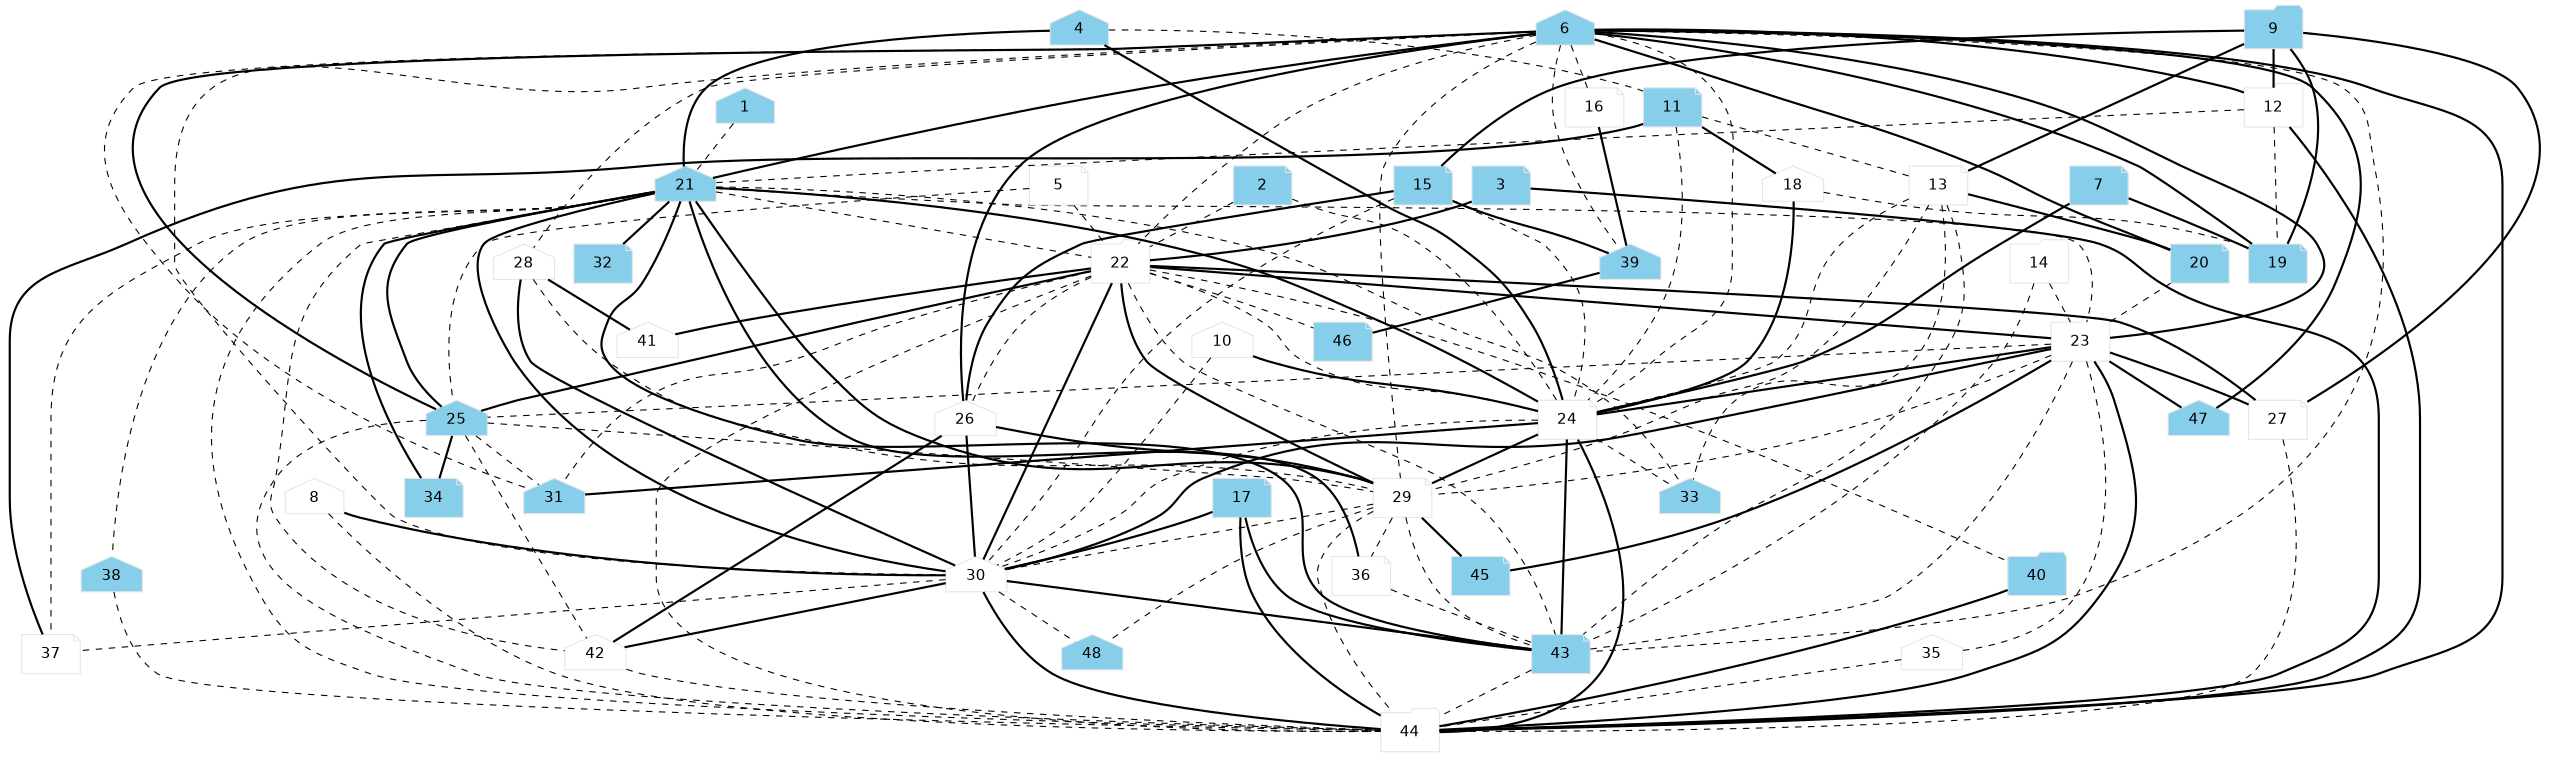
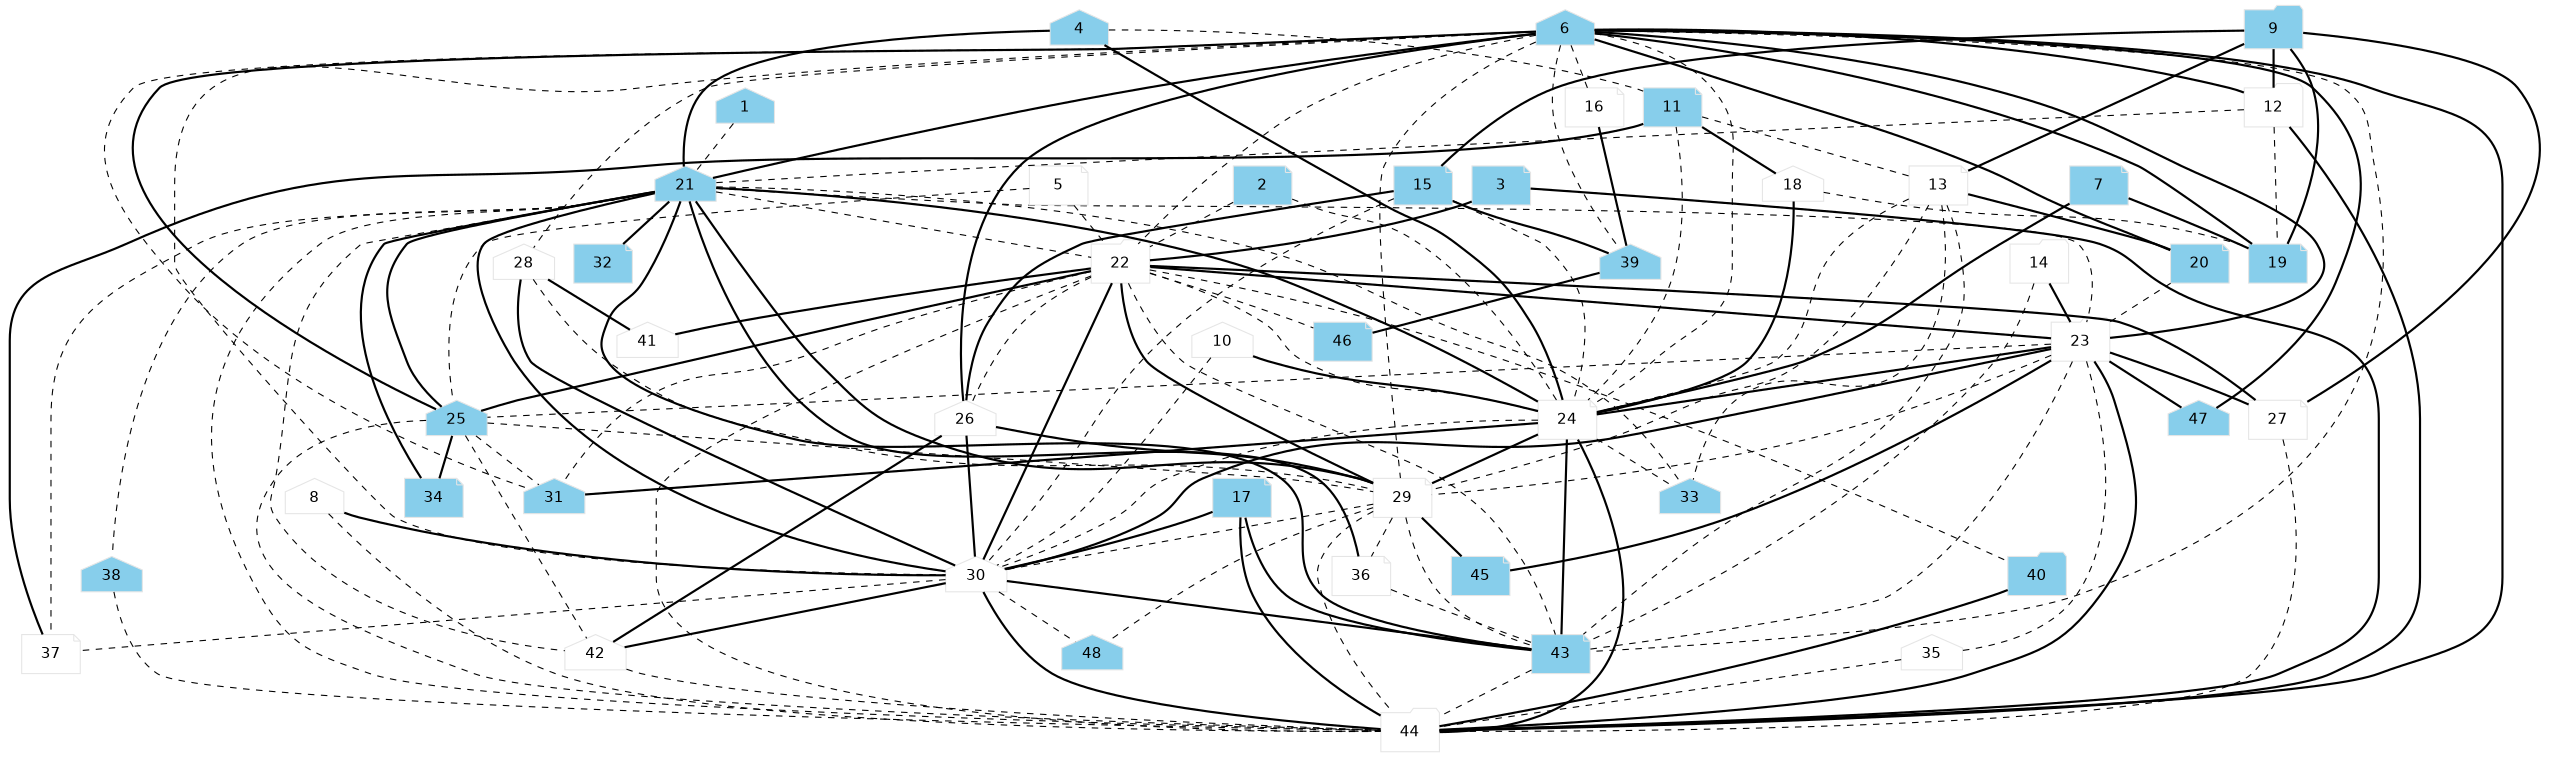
edge "14" -- "23": style dashed -> bold
